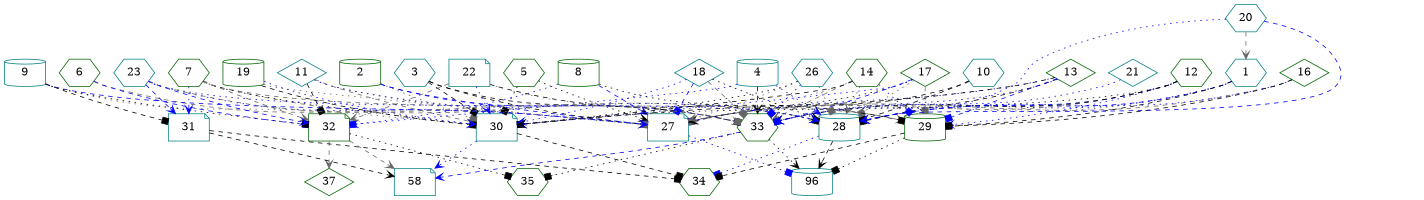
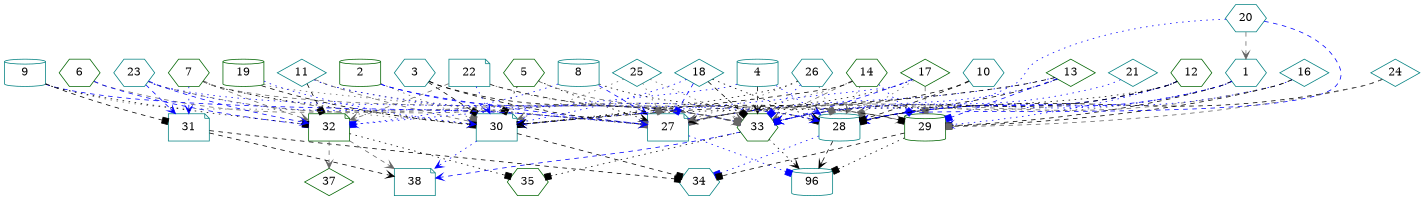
node "8": color darkgreen -> teal
node "25": added
node "16": color darkgreen -> teal
node "24": added
edge "18" -> "33": color gray40 -> black
edge "5" -> "33": added
node "58": label "58" -> "38"
node "34": color darkgreen -> teal
